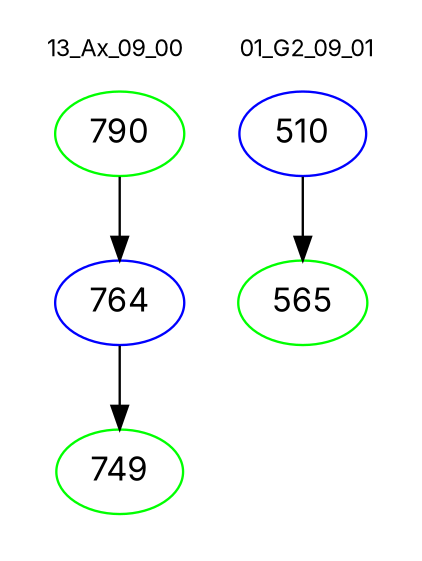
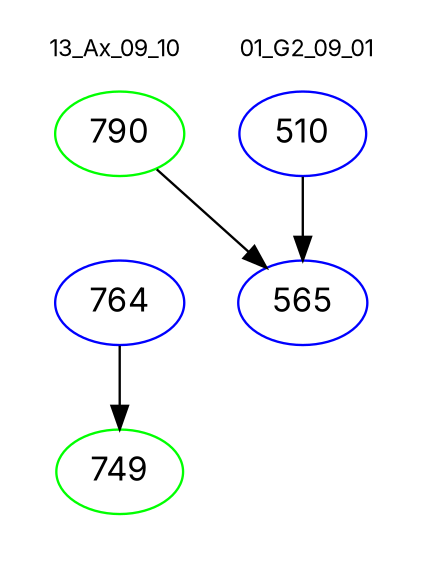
cluster "13_Ax_09_00": label "13_Ax_09_00" -> "13_Ax_09_10"
edge "790" -> "764": now "790" -> "565"
node "565": color green -> blue
